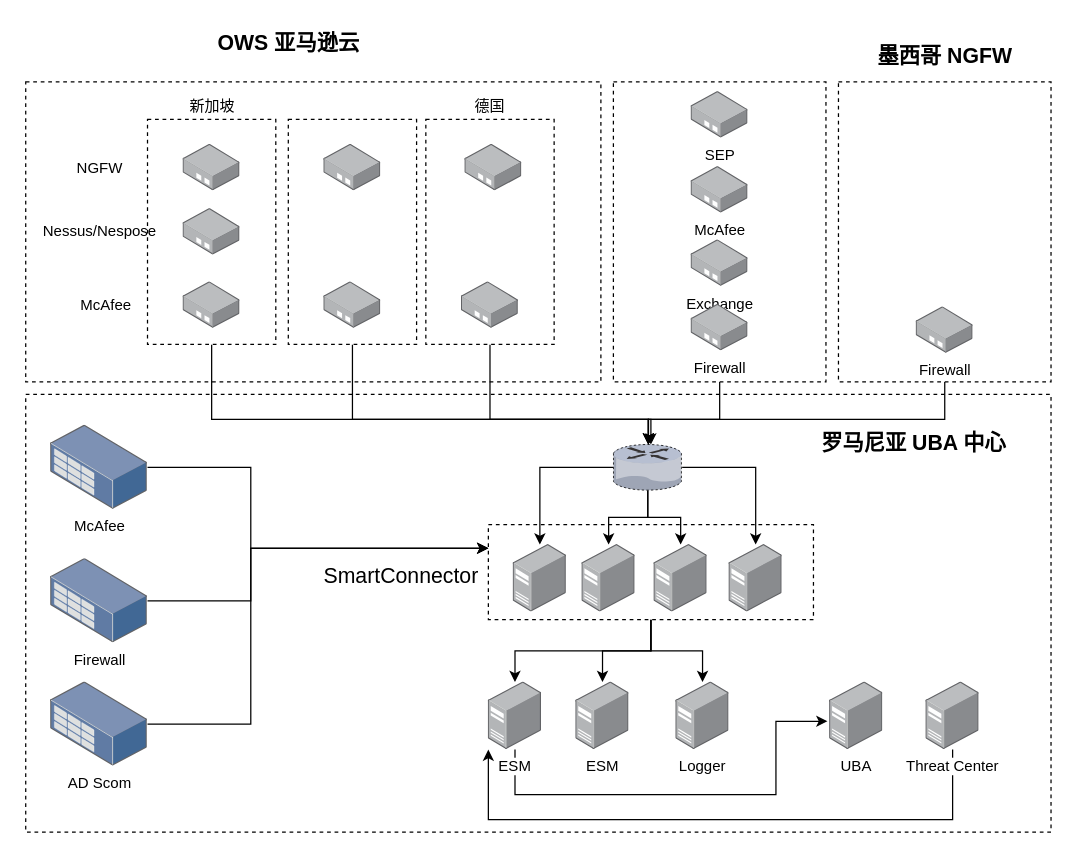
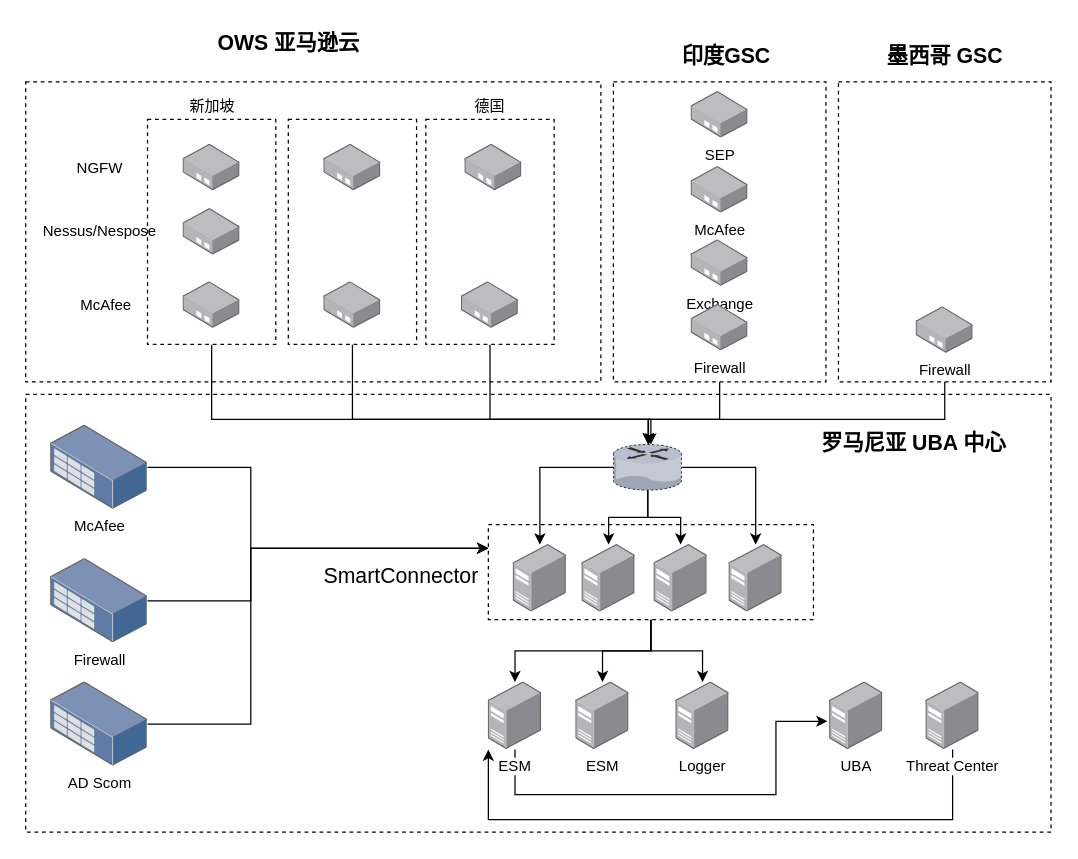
node "印度GSC": added
node "墨西哥 NGFW": label "墨西哥 NGFW" -> "墨西哥 GSC"
